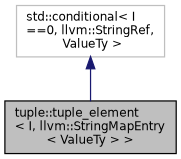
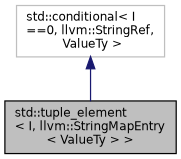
node "tuple::tuple_element < I, llvm::StringMapEntry < ValueTy > >": label "tuple::tuple_element < I, llvm::StringMapEntry < ValueTy > >" -> "std::tuple_element < I, llvm::StringMapEntry < ValueTy > >"
